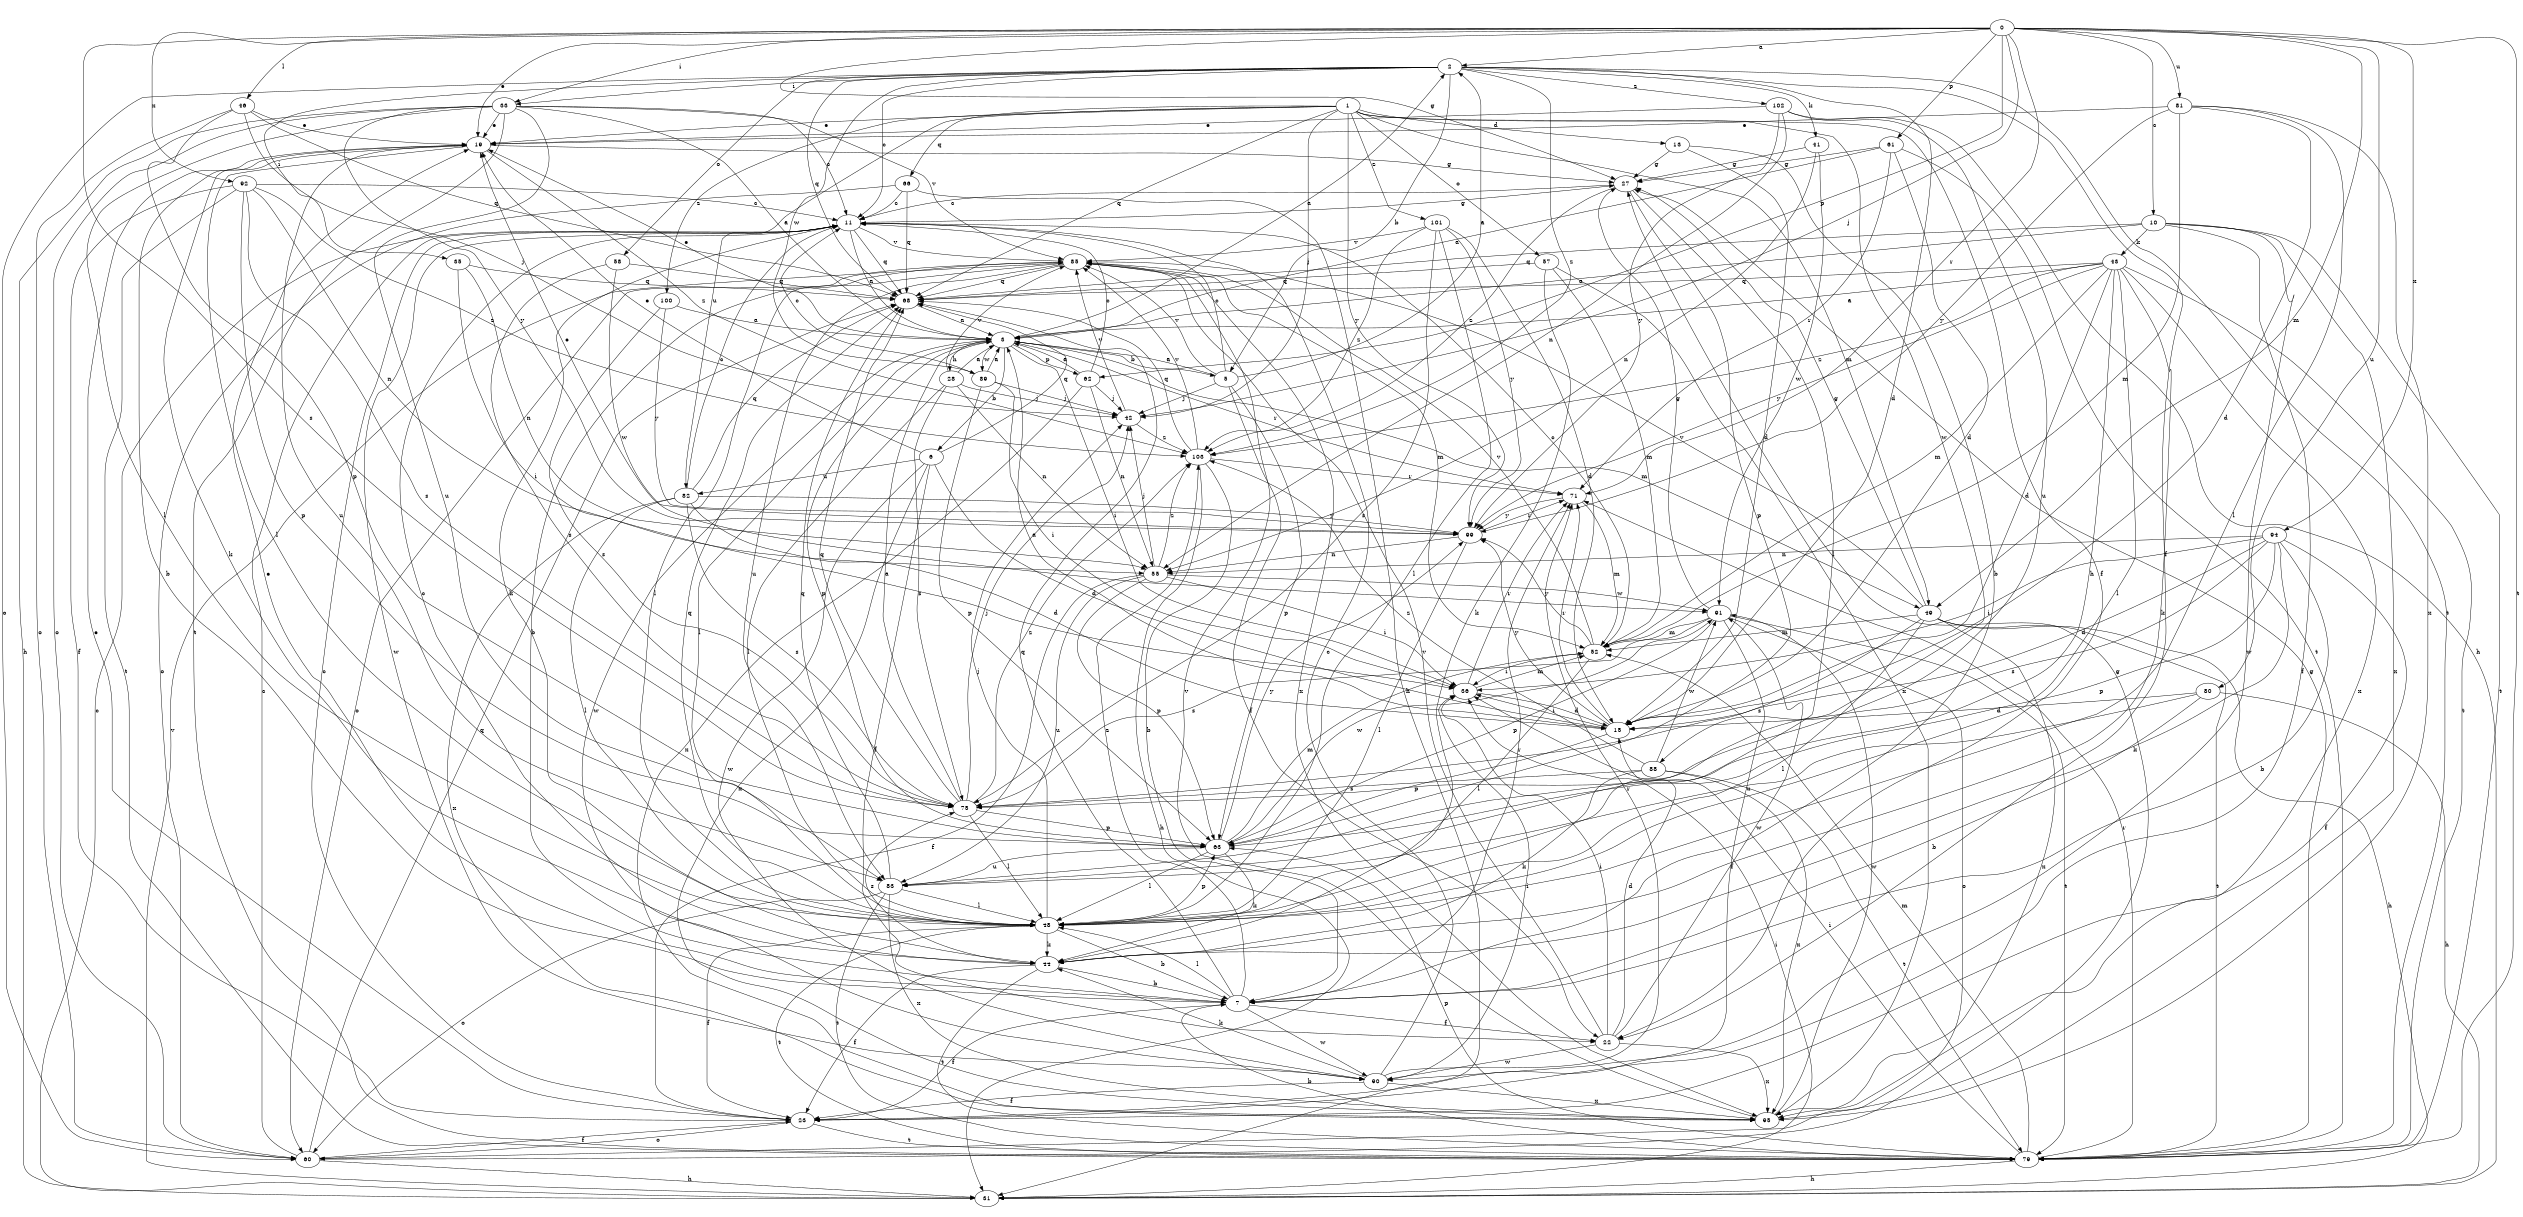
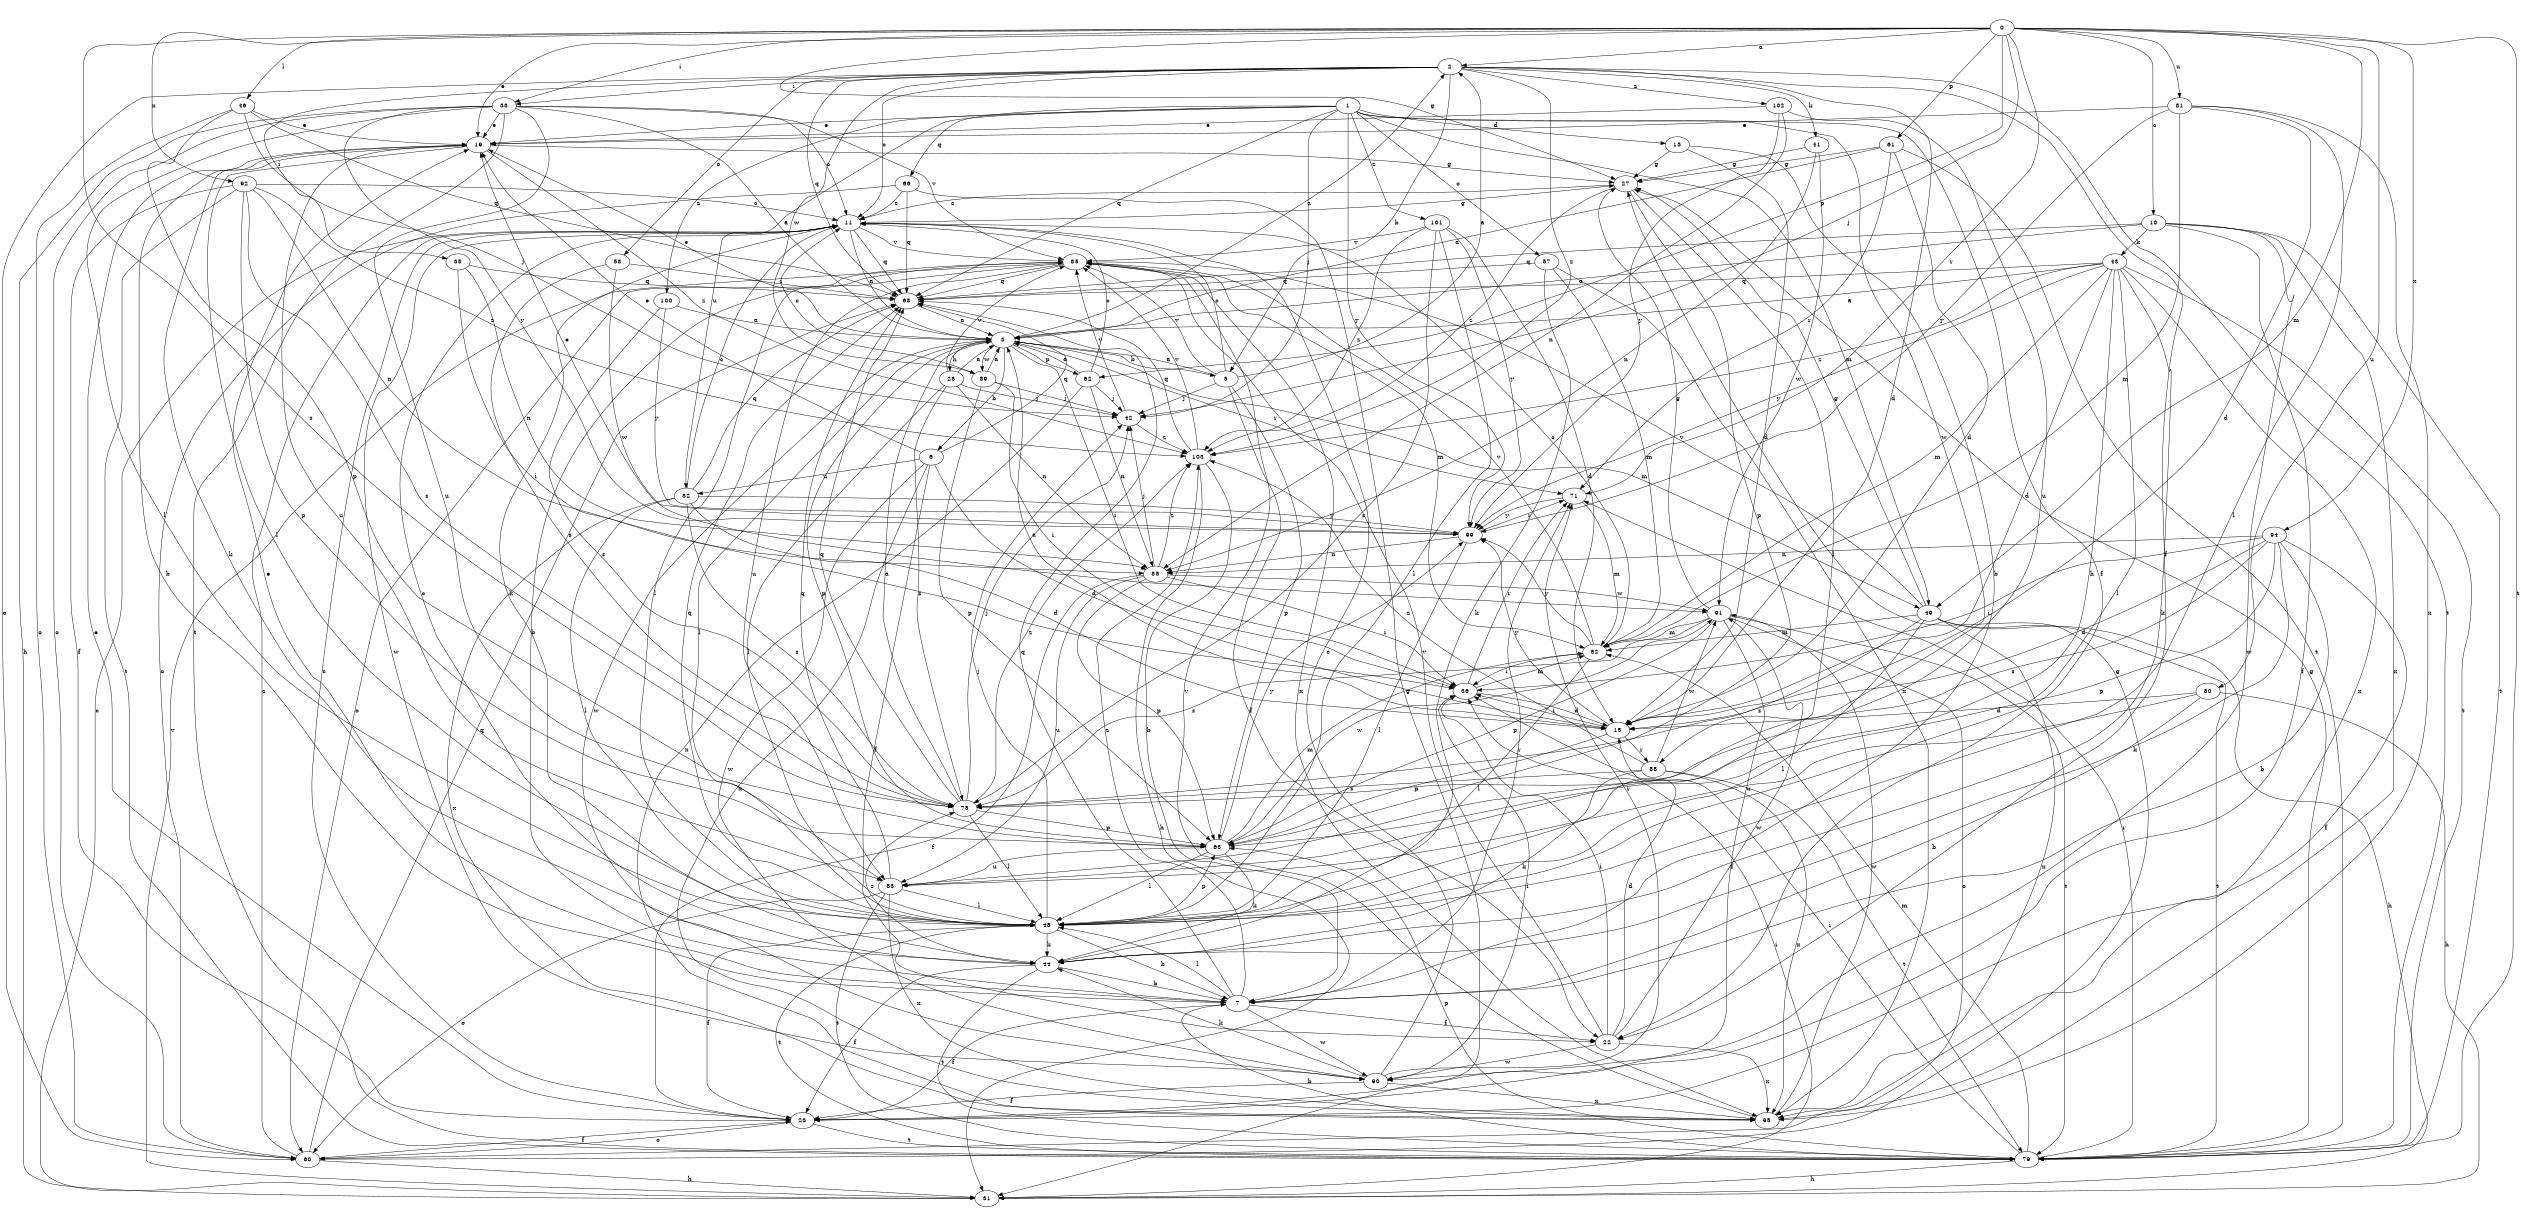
edge "58" -> "68": label "q" -> "i"
edge "103" -> "71": removed, label "r"
edge "15" -> "71": now "15" -> "88"
edge "66" -> "31": label "h" -> "g"
edge "102" -> "31": removed, label "h"
